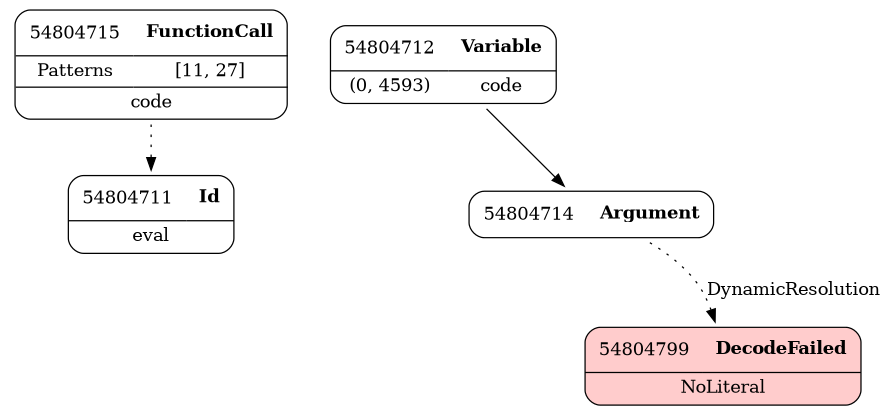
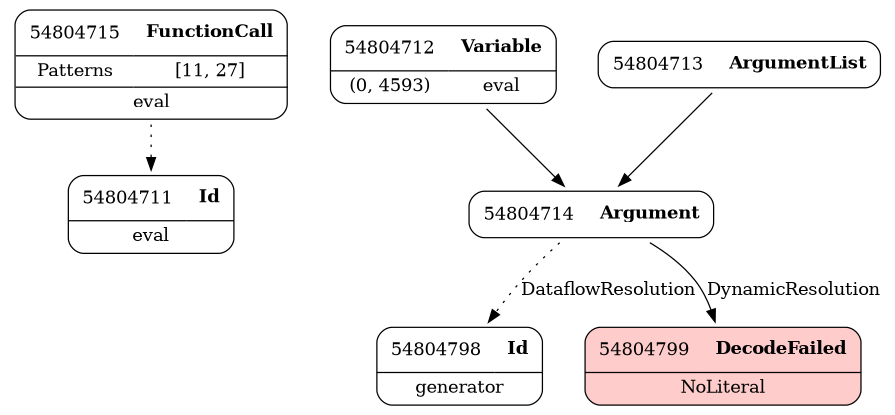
node "54804713": added
node "54804712": text "code" -> "eval"
node "54804715": text "code" -> "eval"
edge "54804714" -> "54804799": style dotted -> solid
node "54804798": added
